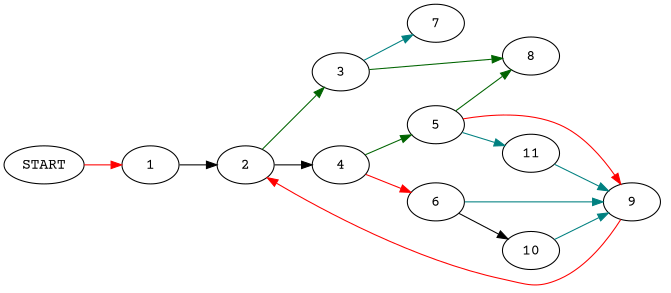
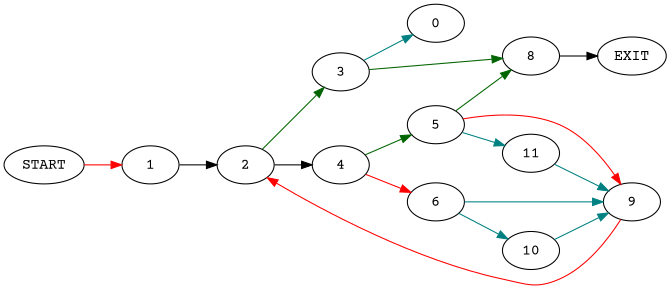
node "7": label "7" -> "0"
node "EXIT": added
edge "6" -> "10": color black -> teal
